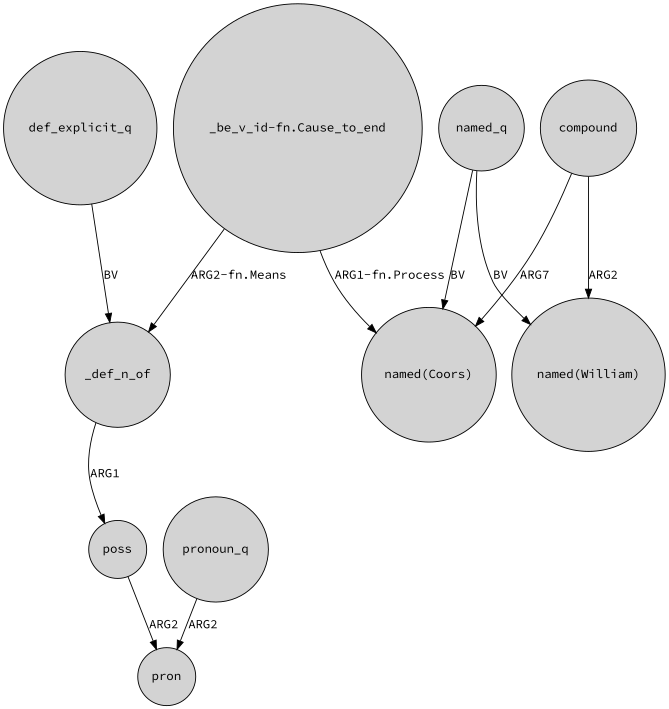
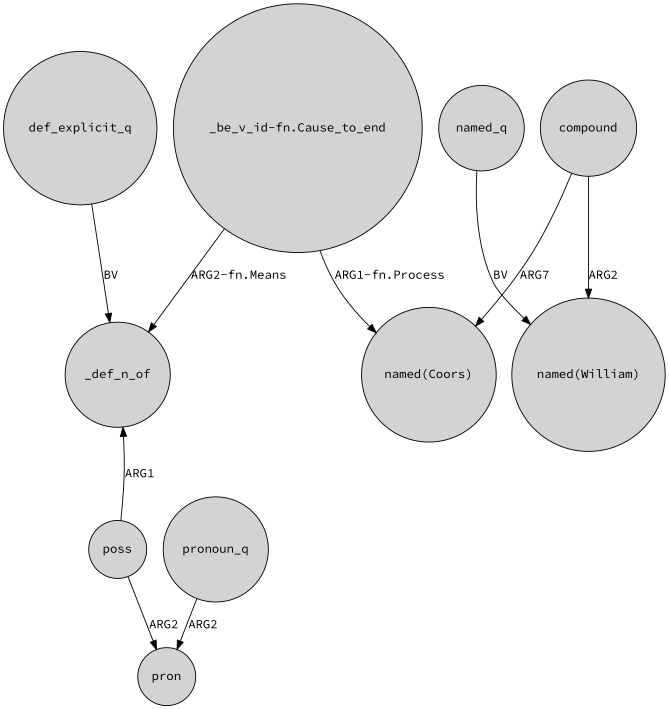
edge "named_q" -> "named(Coors)": removed, label "BV"
edge "_def_n_of" -> "poss": reversed
